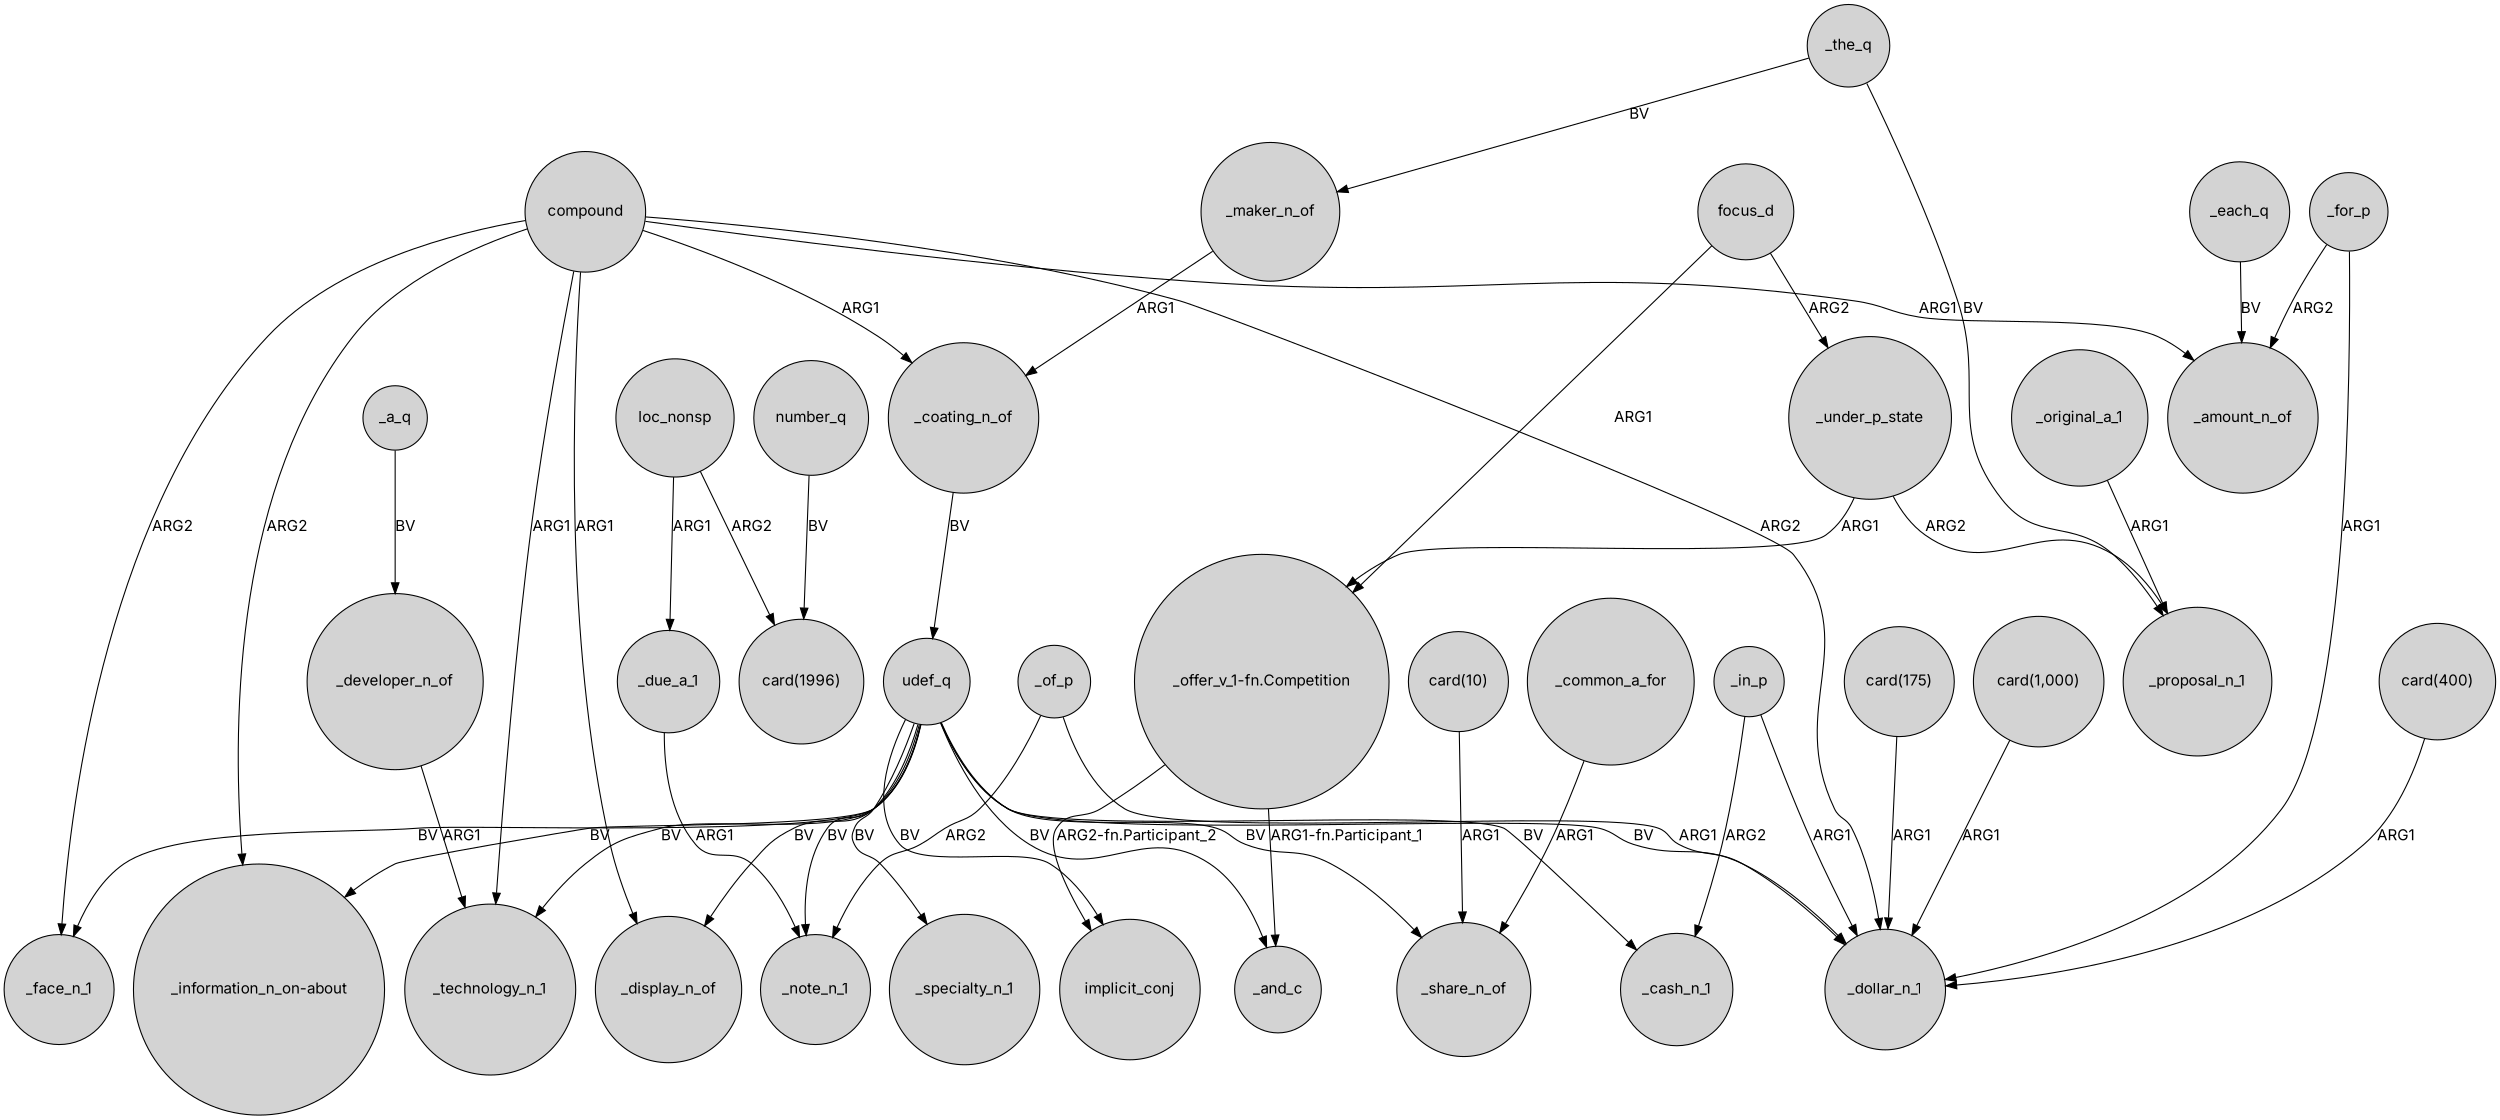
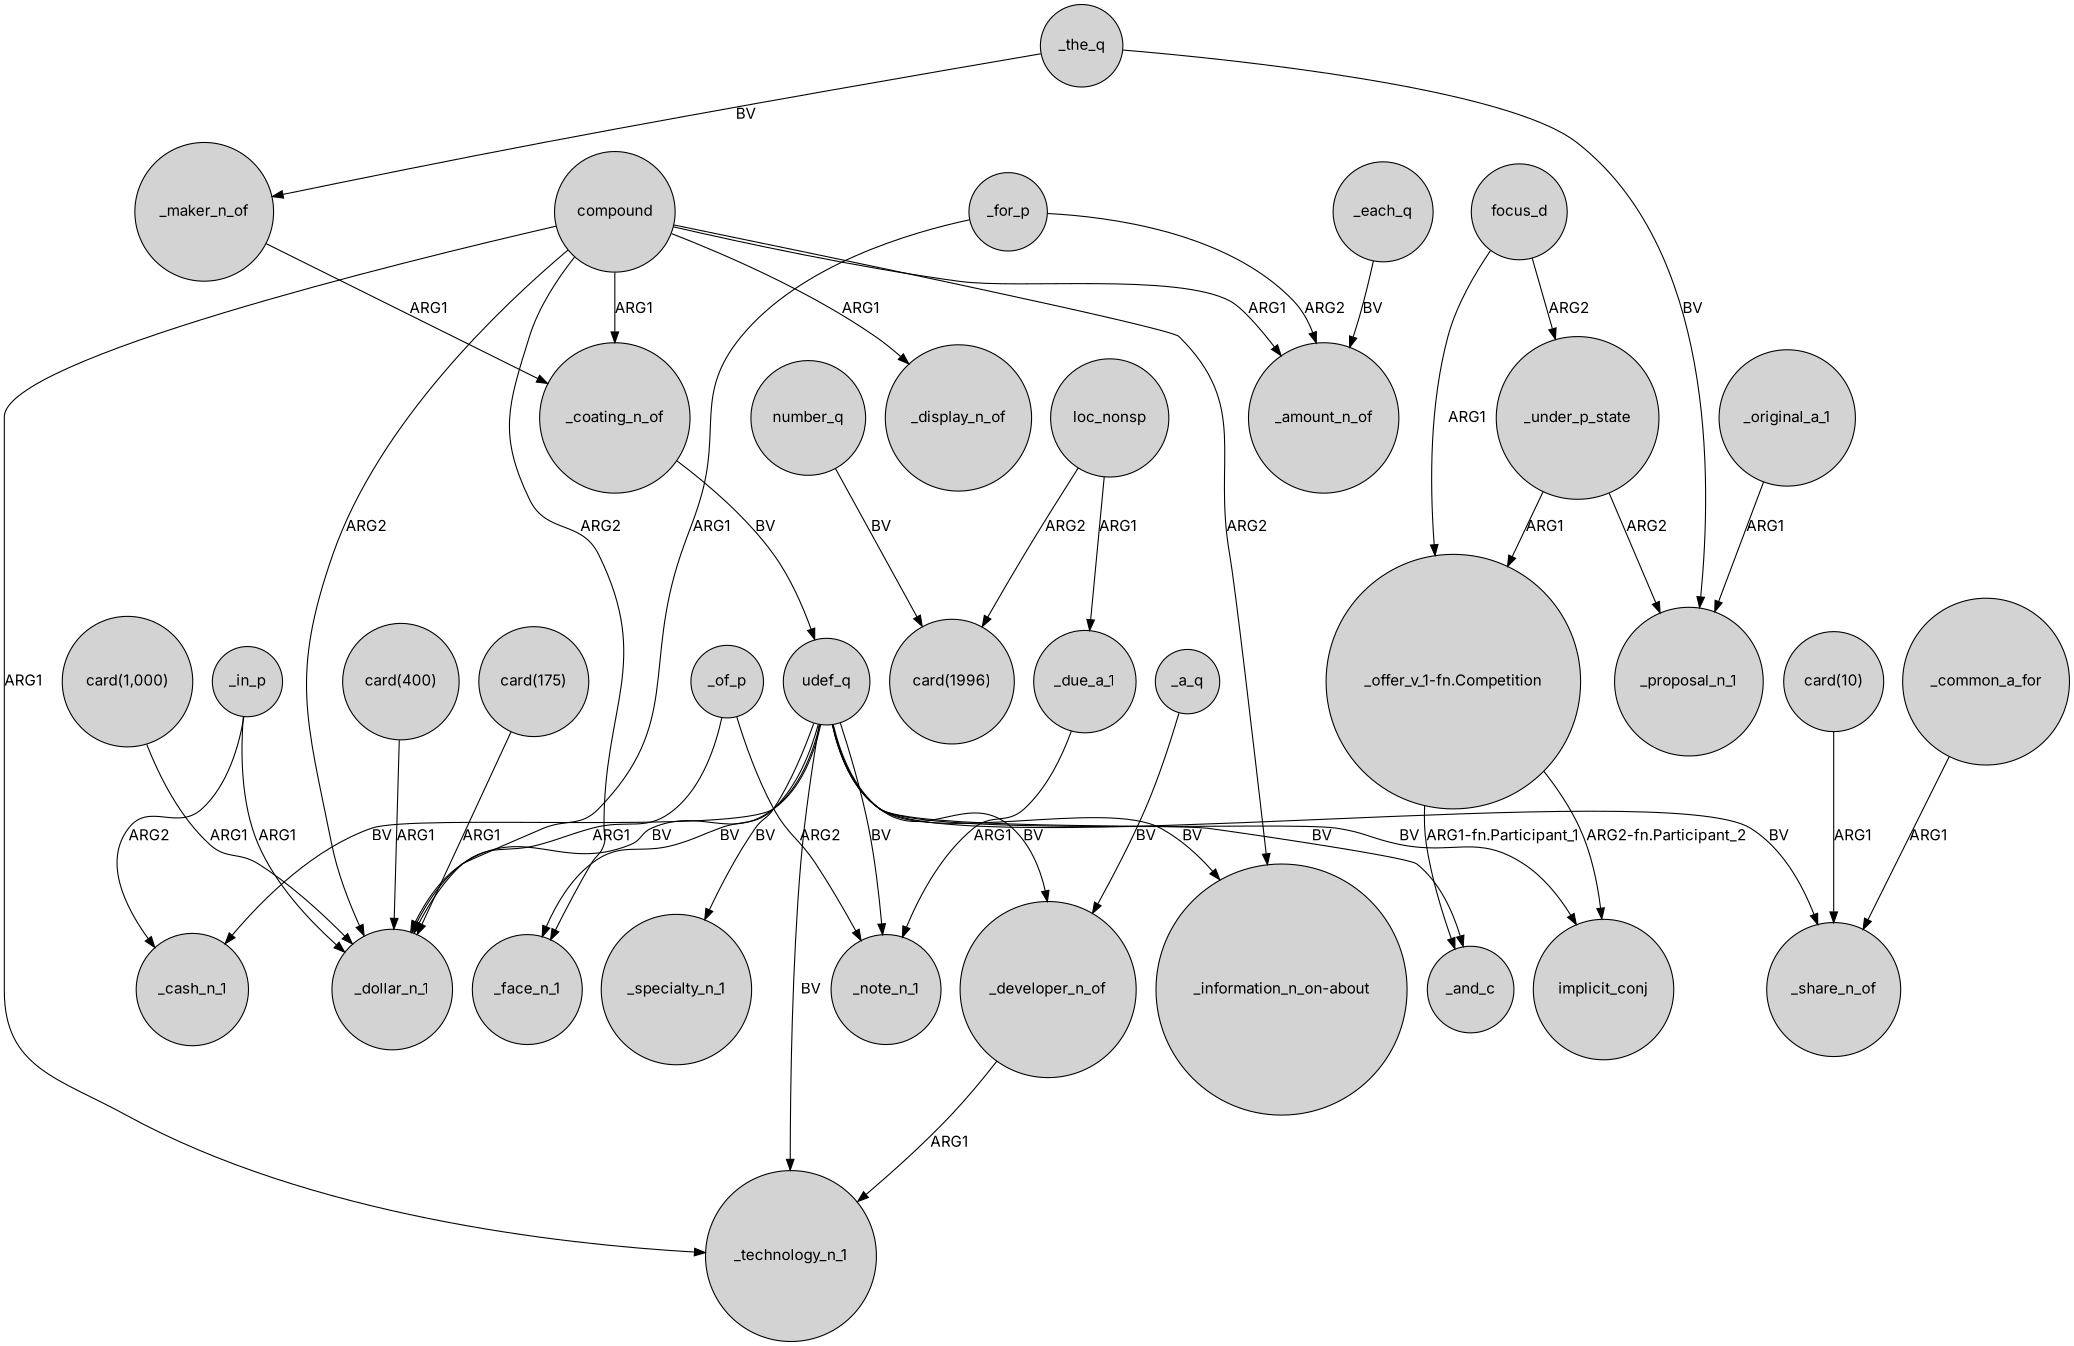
edge "udef_q" -> "_display_n_of": now "udef_q" -> "_developer_n_of"
